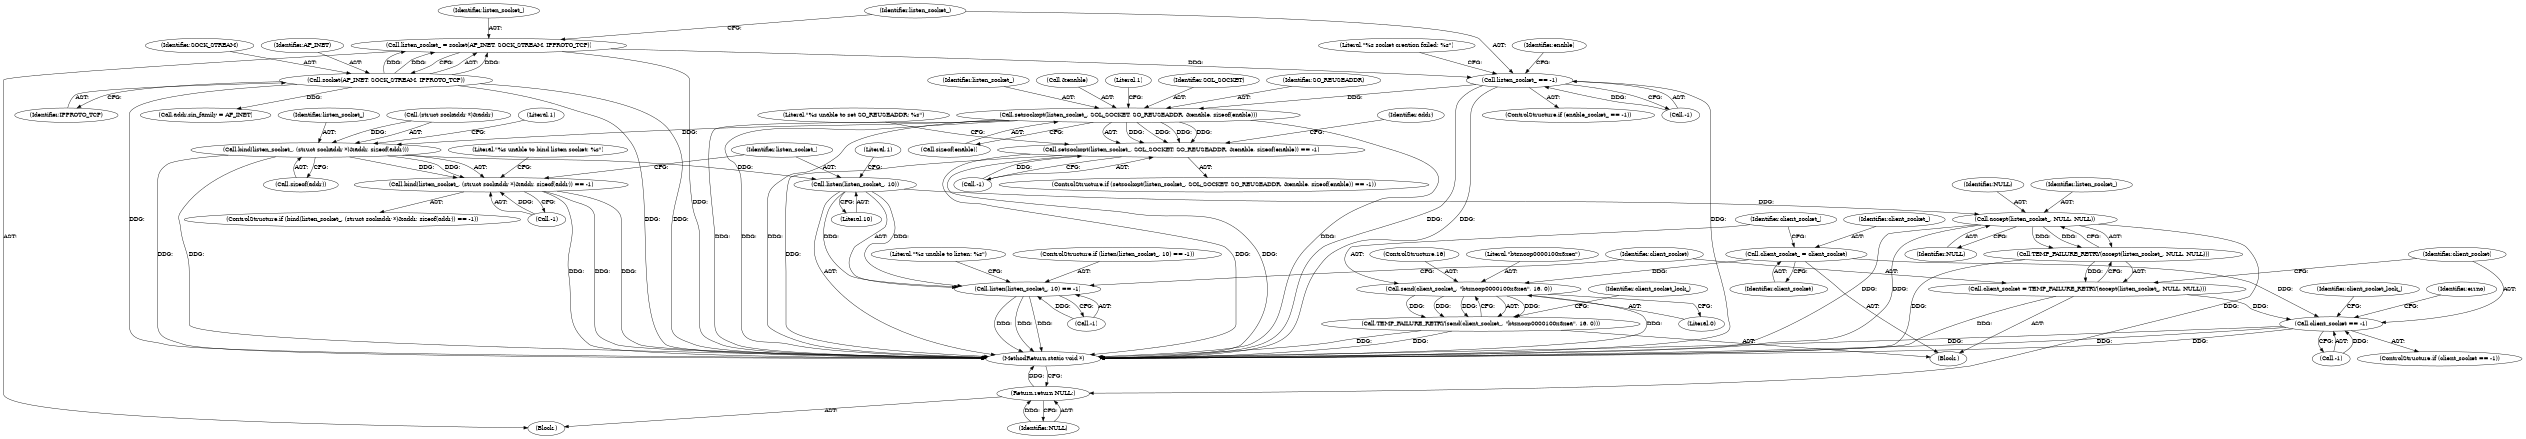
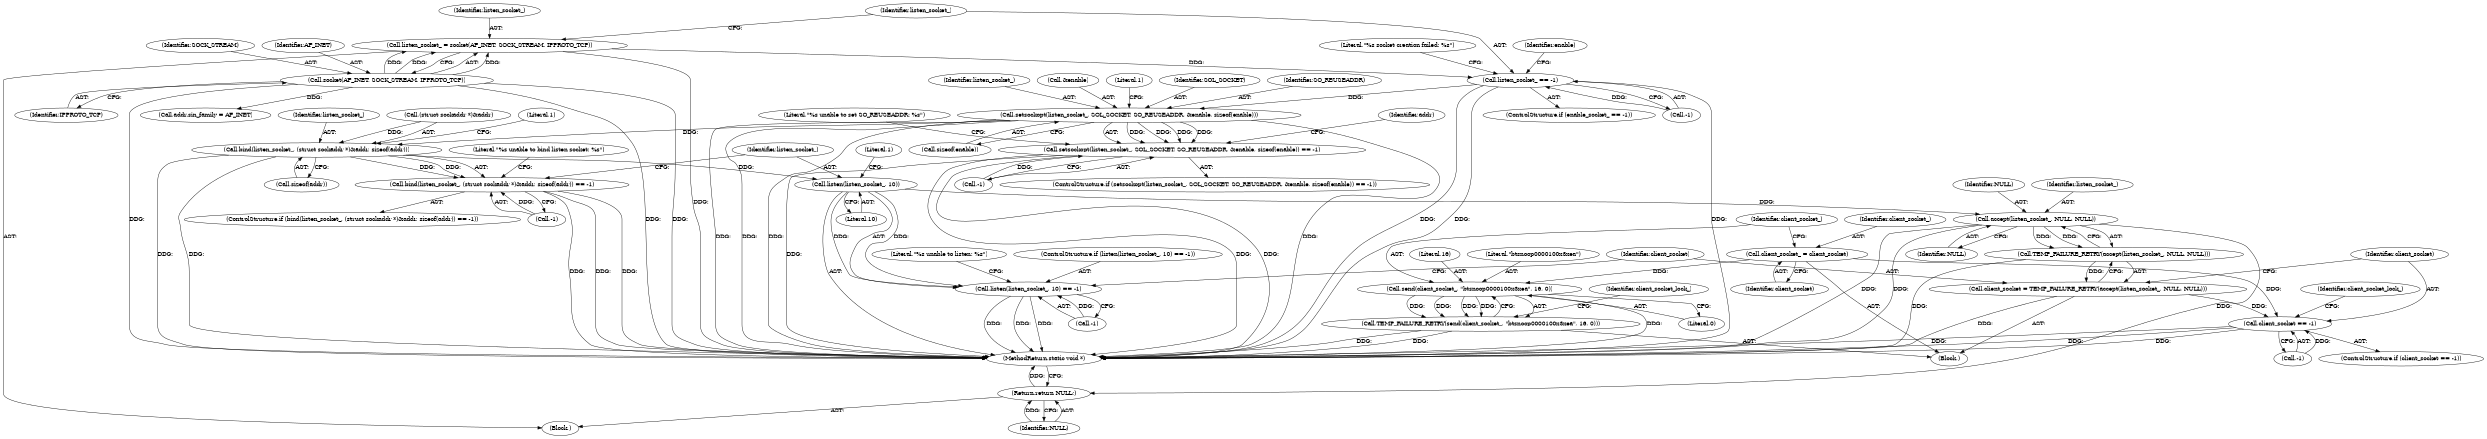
node "(ControlStructure,16)": label "(ControlStructure,16)" -> "(Literal,16)"
node "(Identifier,errno)": removed
